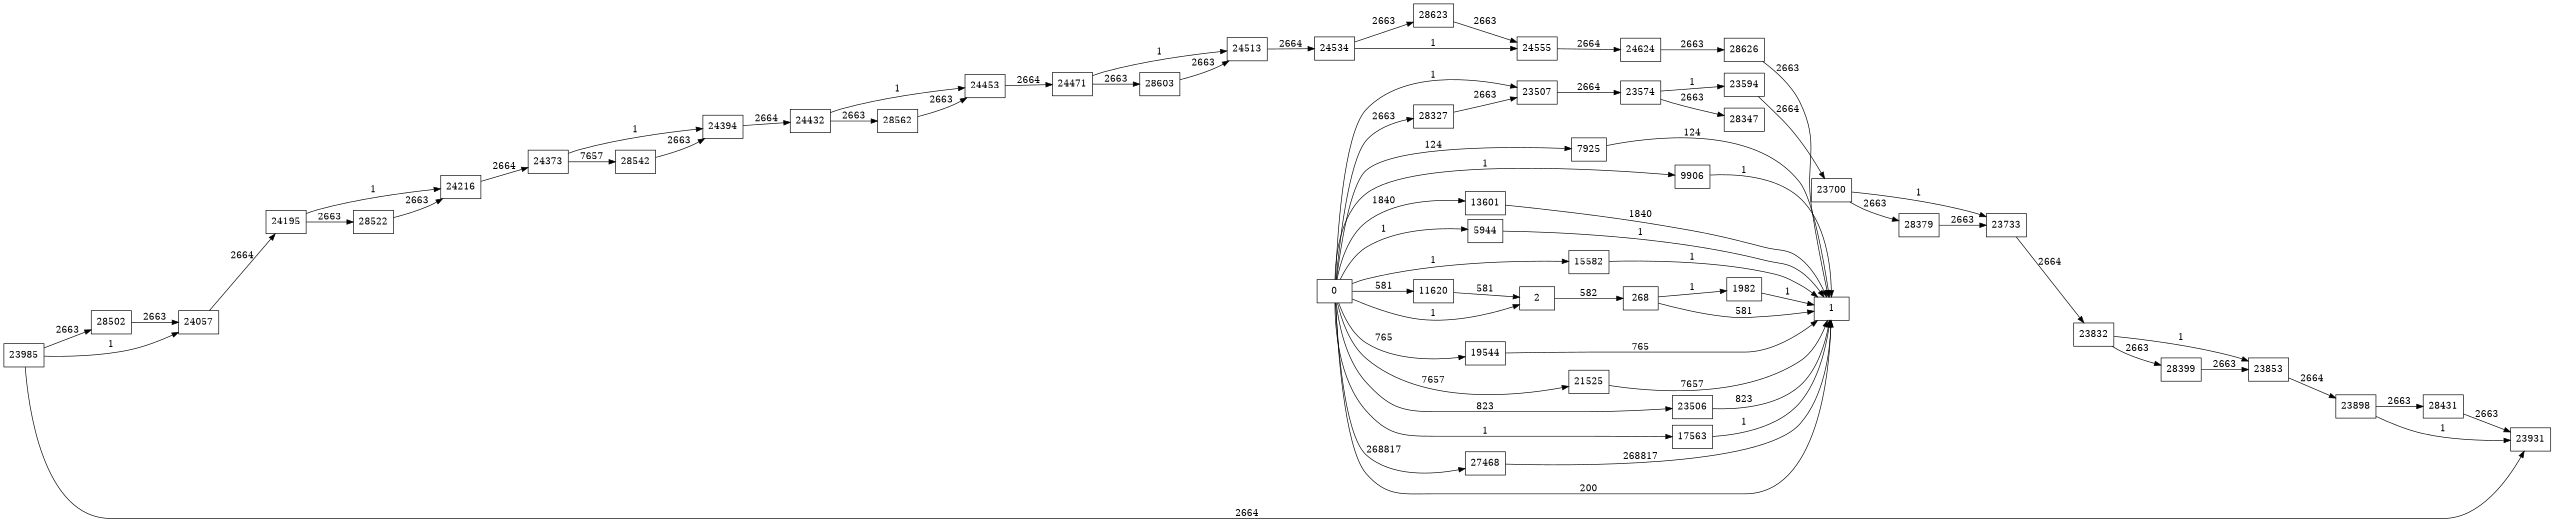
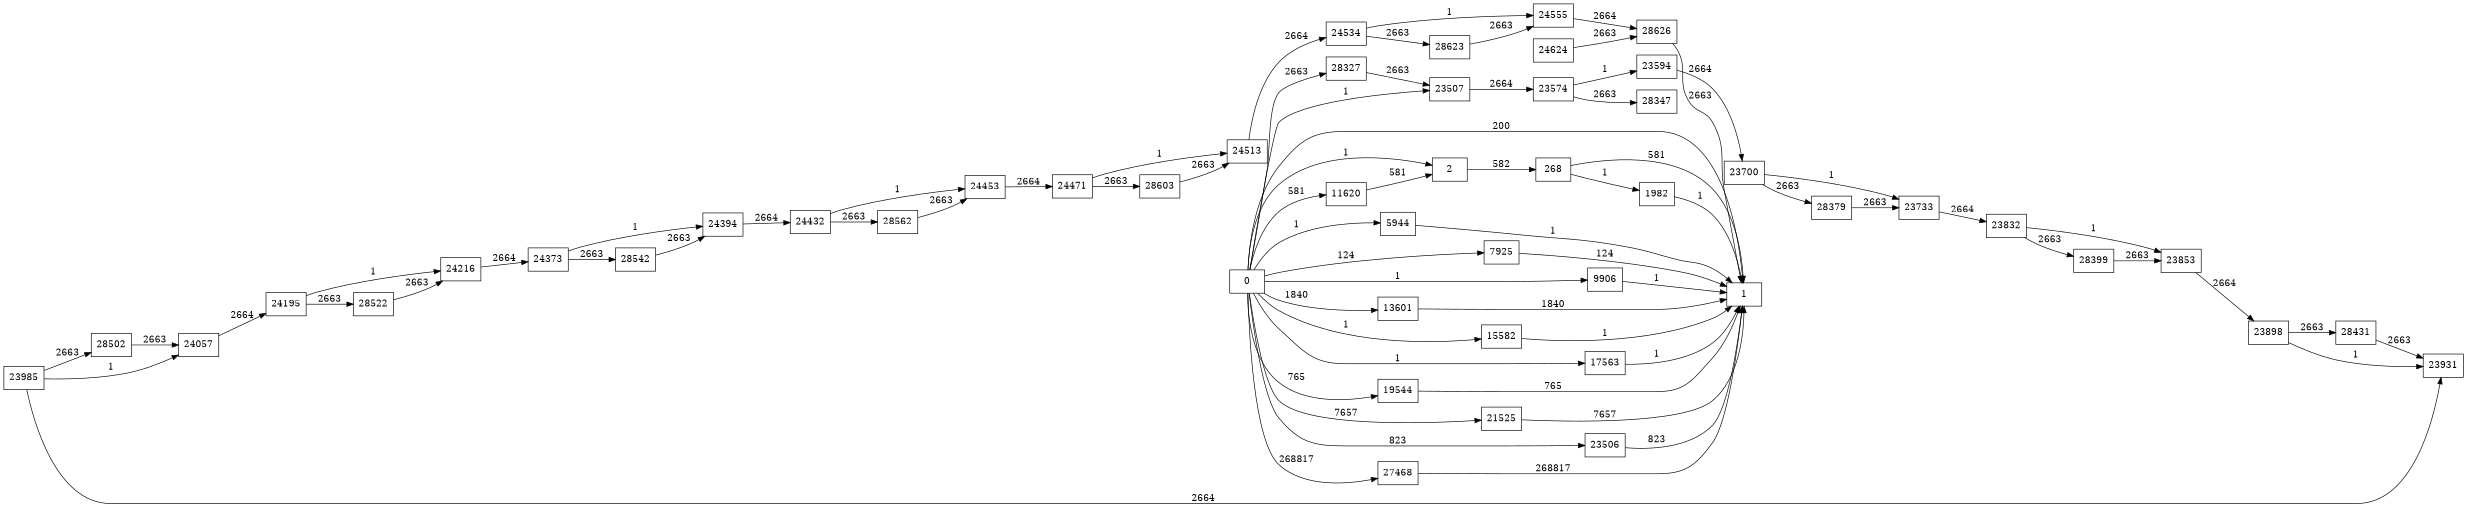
edge "24555" -> "24624": now "24555" -> "28626"
edge "24373" -> "28542": label "7657" -> "2663"
